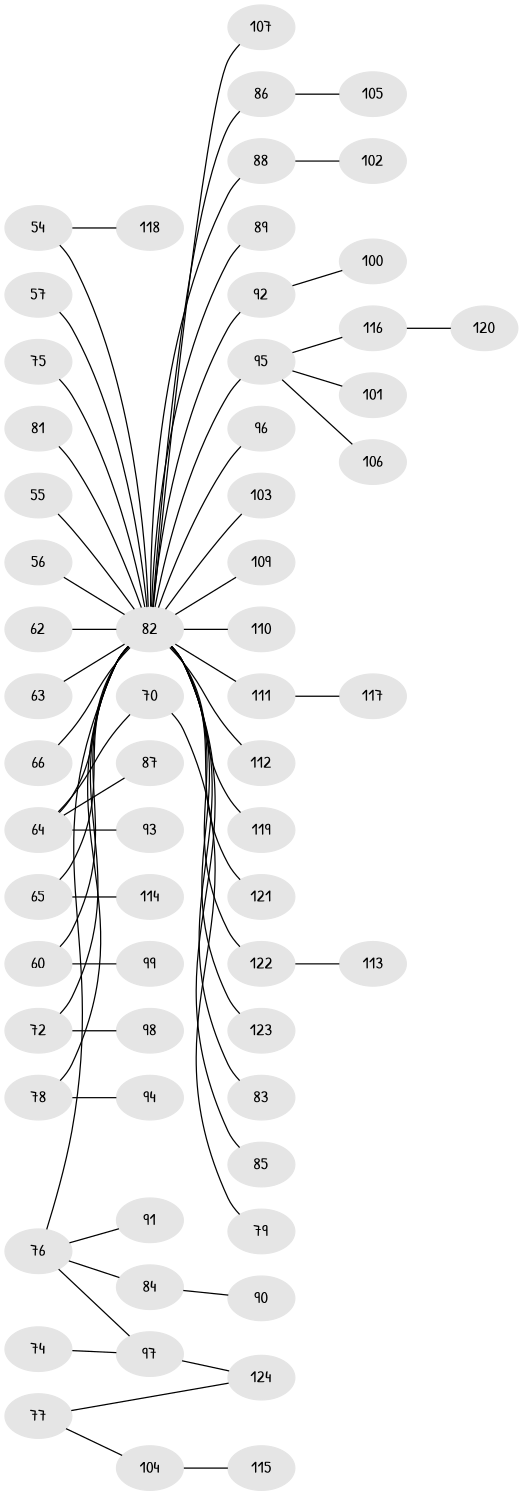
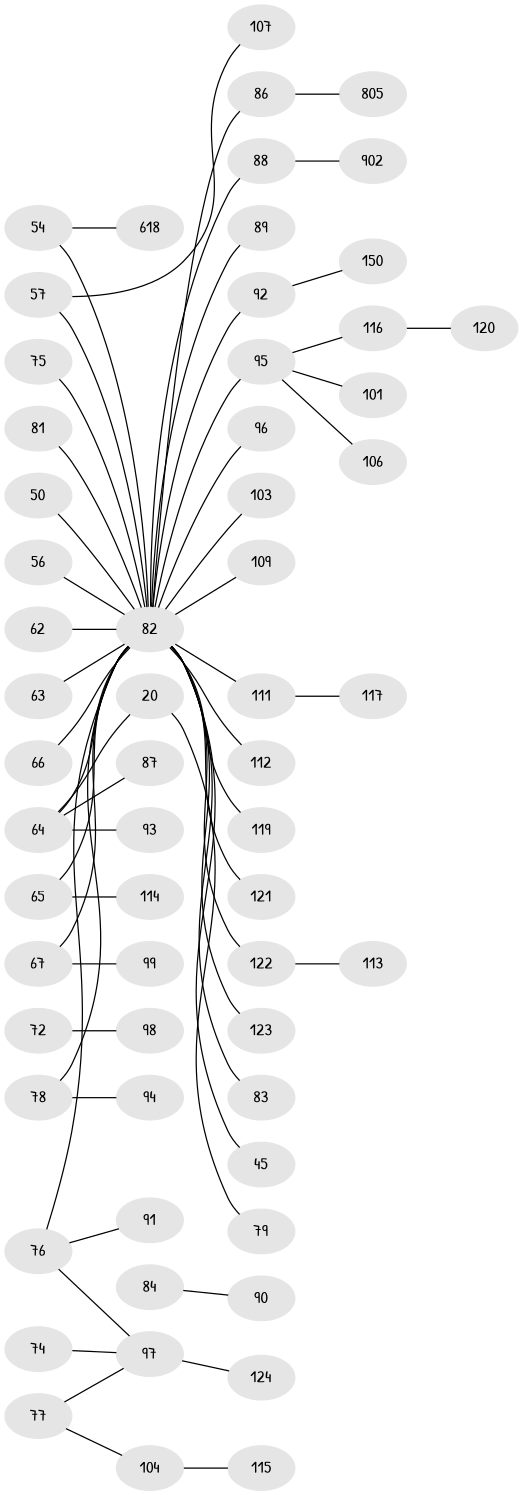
node "105": label "105" -> "805"
node "102": label "102" -> "902"
node "118": label "118" -> "618"
node "100": label "100" -> "150"
edge "107" -- "82": now "107" -- "57"
node "55": label "55" -> "50"
node "110": removed
node "70": label "70" -> "20"
edge "82" -- "72": removed
node "60": label "60" -> "67"
node "85": label "85" -> "45"
edge "76" -- "84": removed
edge "124" -- "77": now "97" -- "77"
